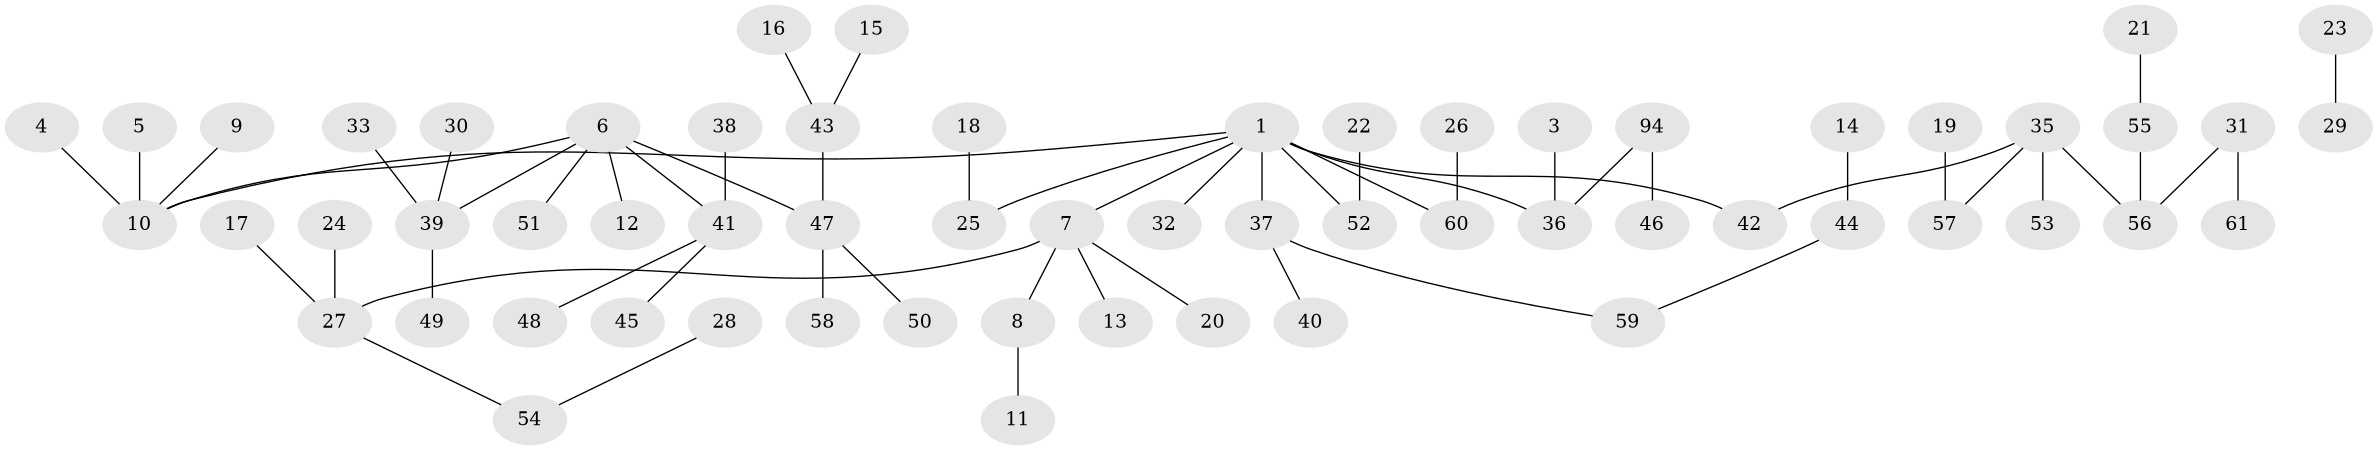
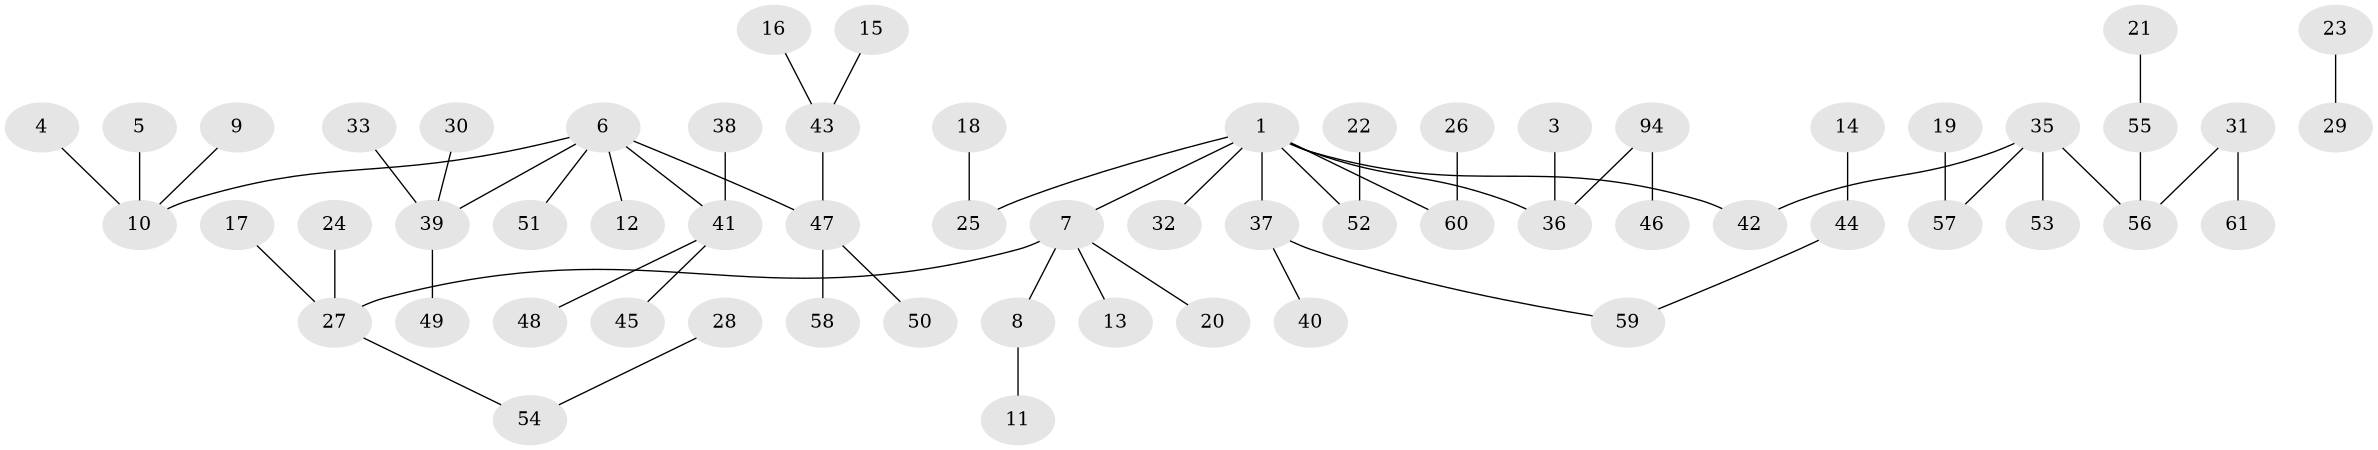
edge "1" -- "10": removed
